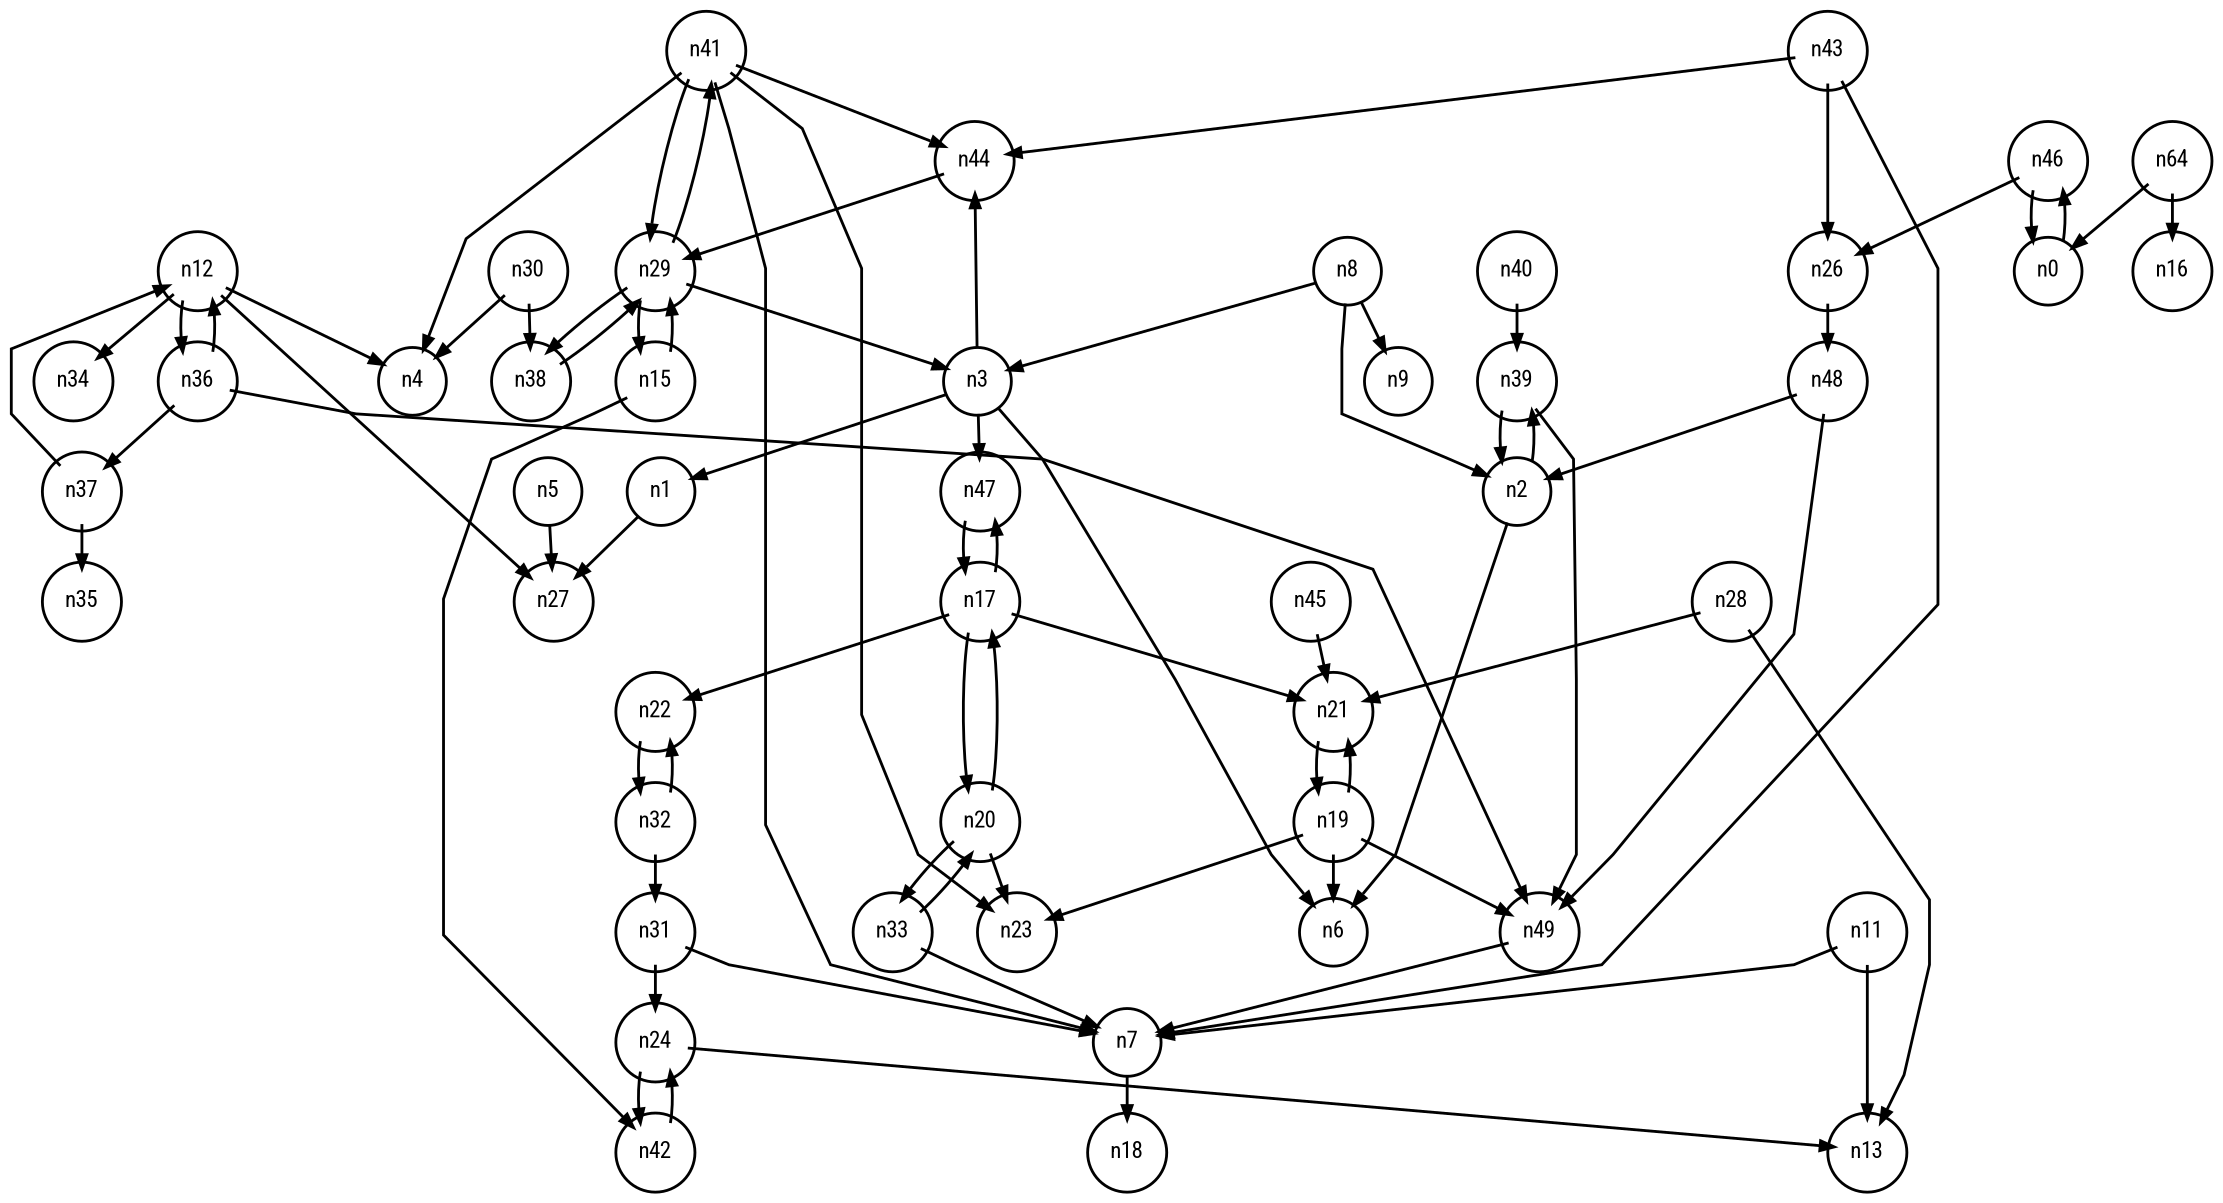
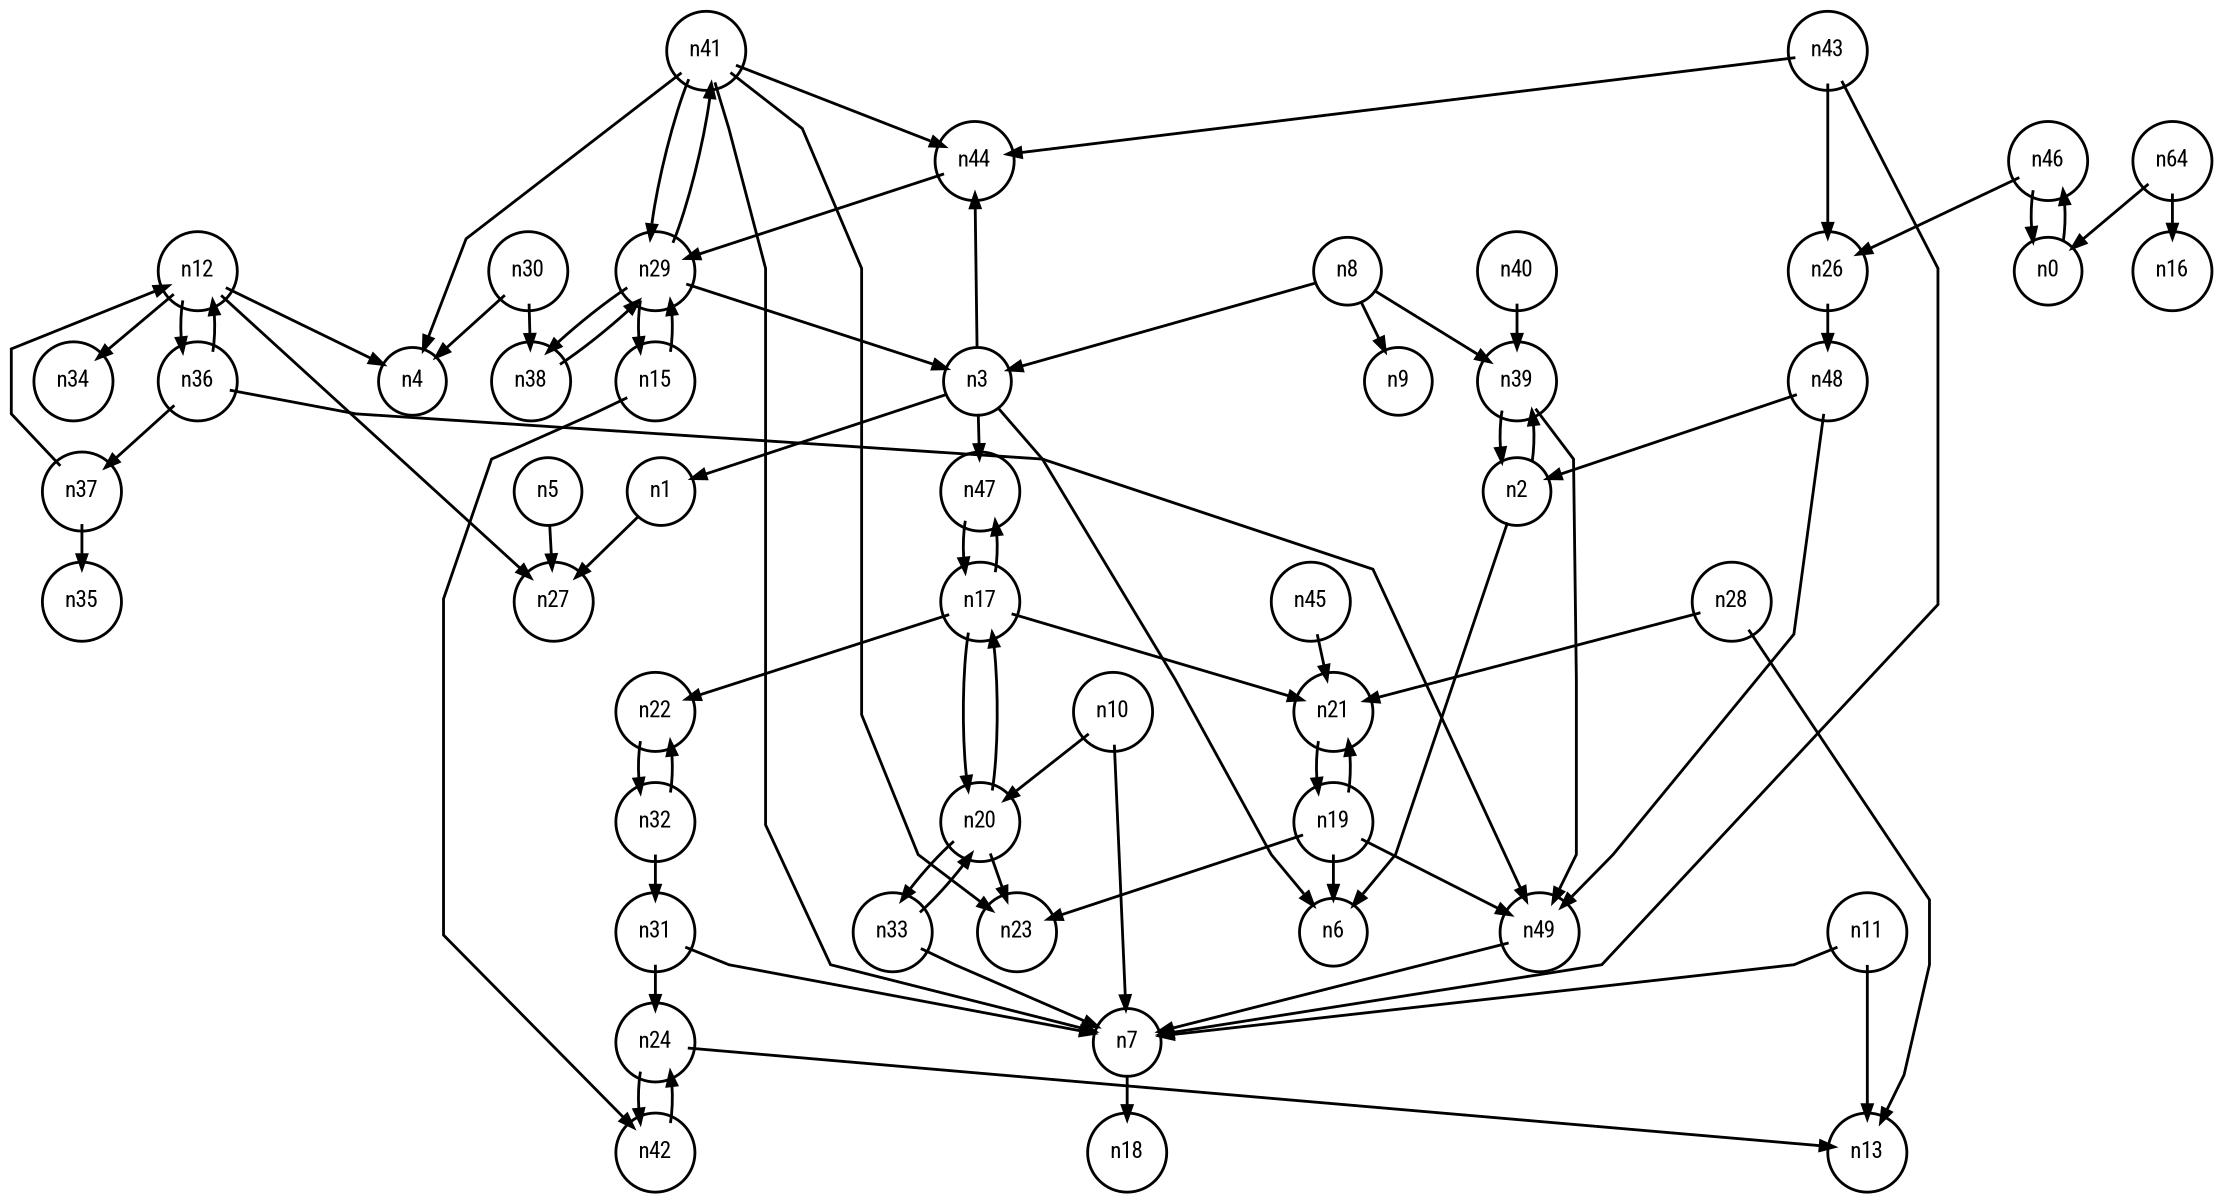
edge "n8" -> "n2": now "n8" -> "n39"
node "n10": added
